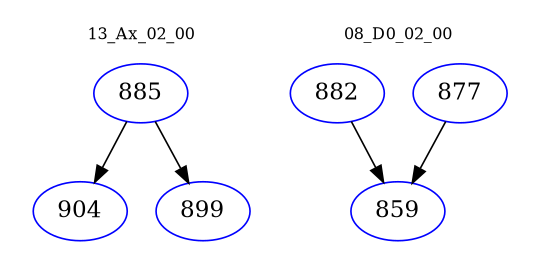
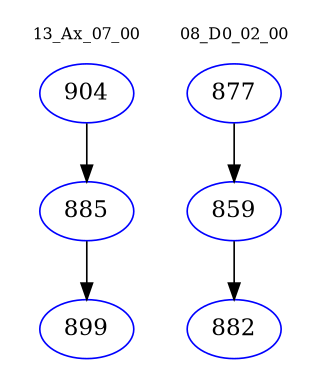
cluster "13_Ax_02_00": label "13_Ax_02_00" -> "13_Ax_07_00"
edge "885" -> "904": reversed
edge "882" -> "859": reversed
